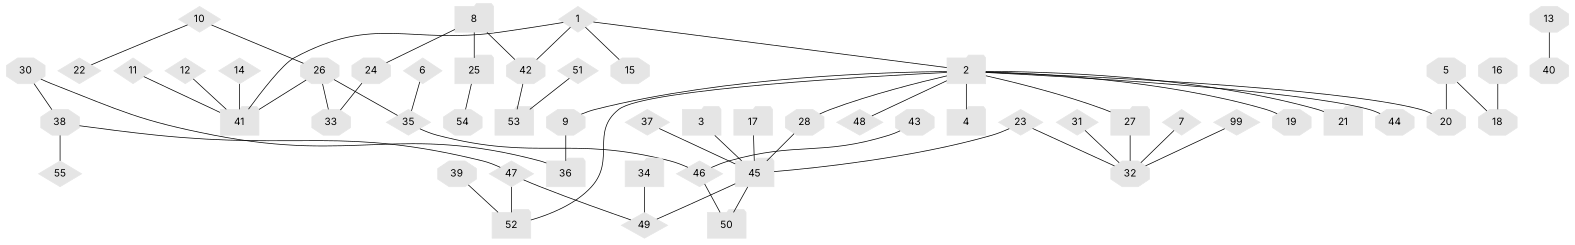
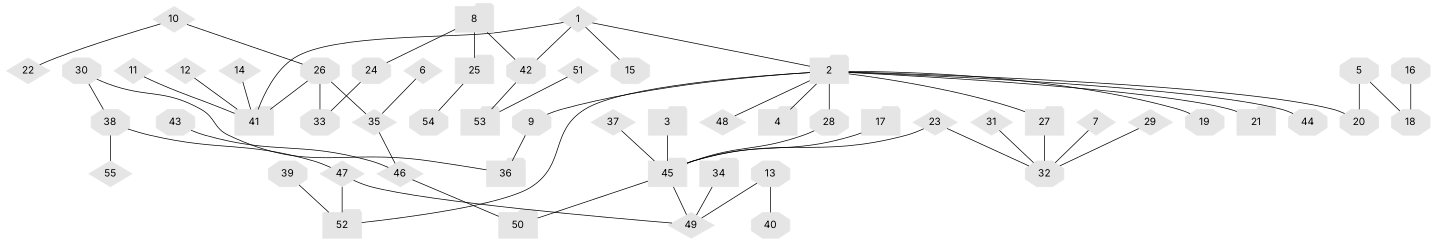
node "99": label "99" -> "29"
edge "13" -- "49": added
